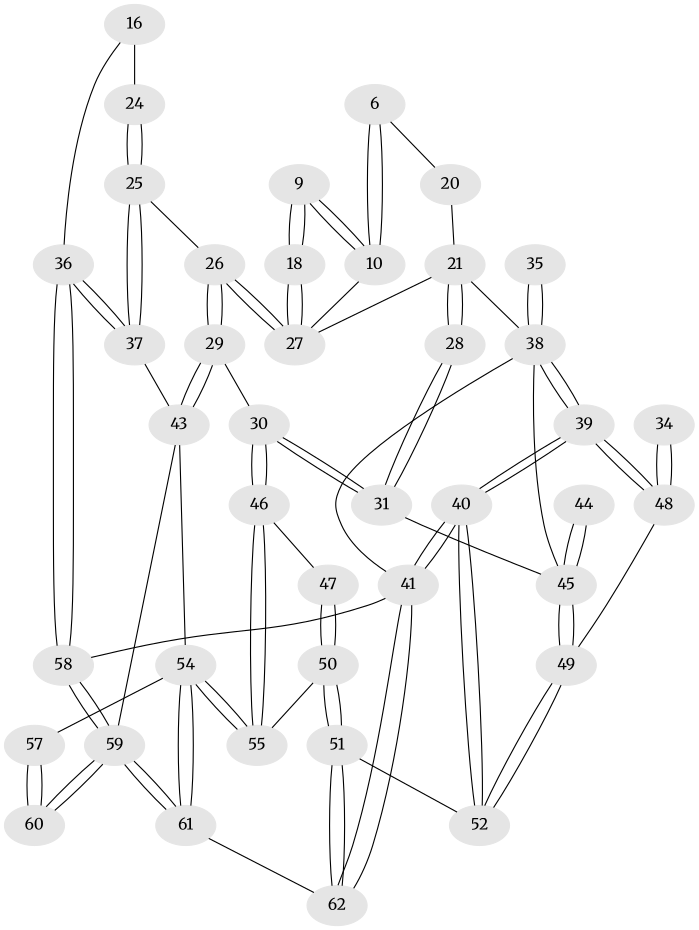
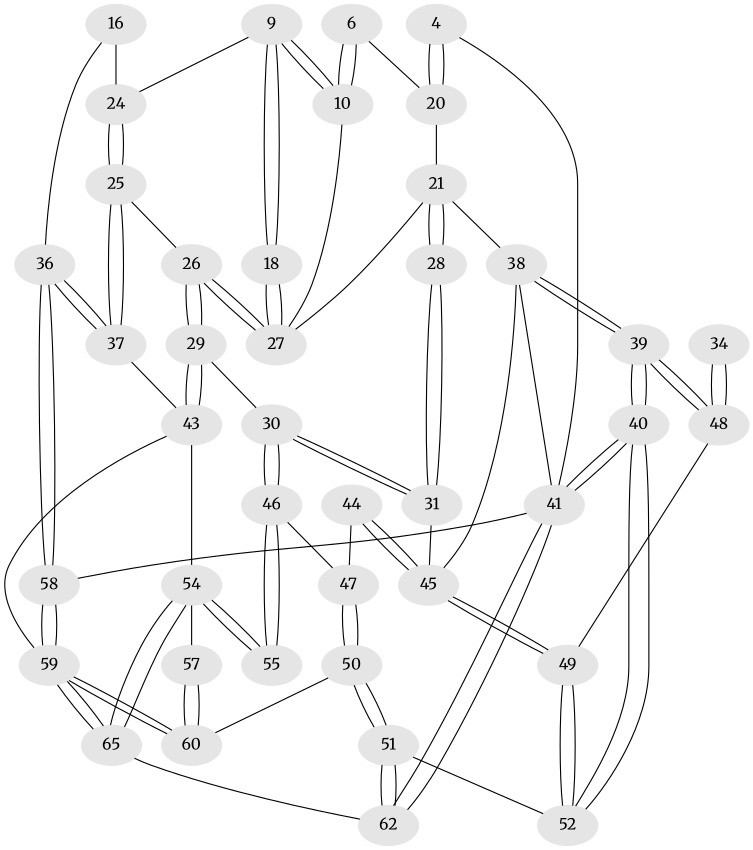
node "4": added
edge "9" -- "24": added
node "35": removed
edge "44" -- "47": added
edge "50" -- "55": now "50" -- "60"
node "61": label "61" -> "65"
